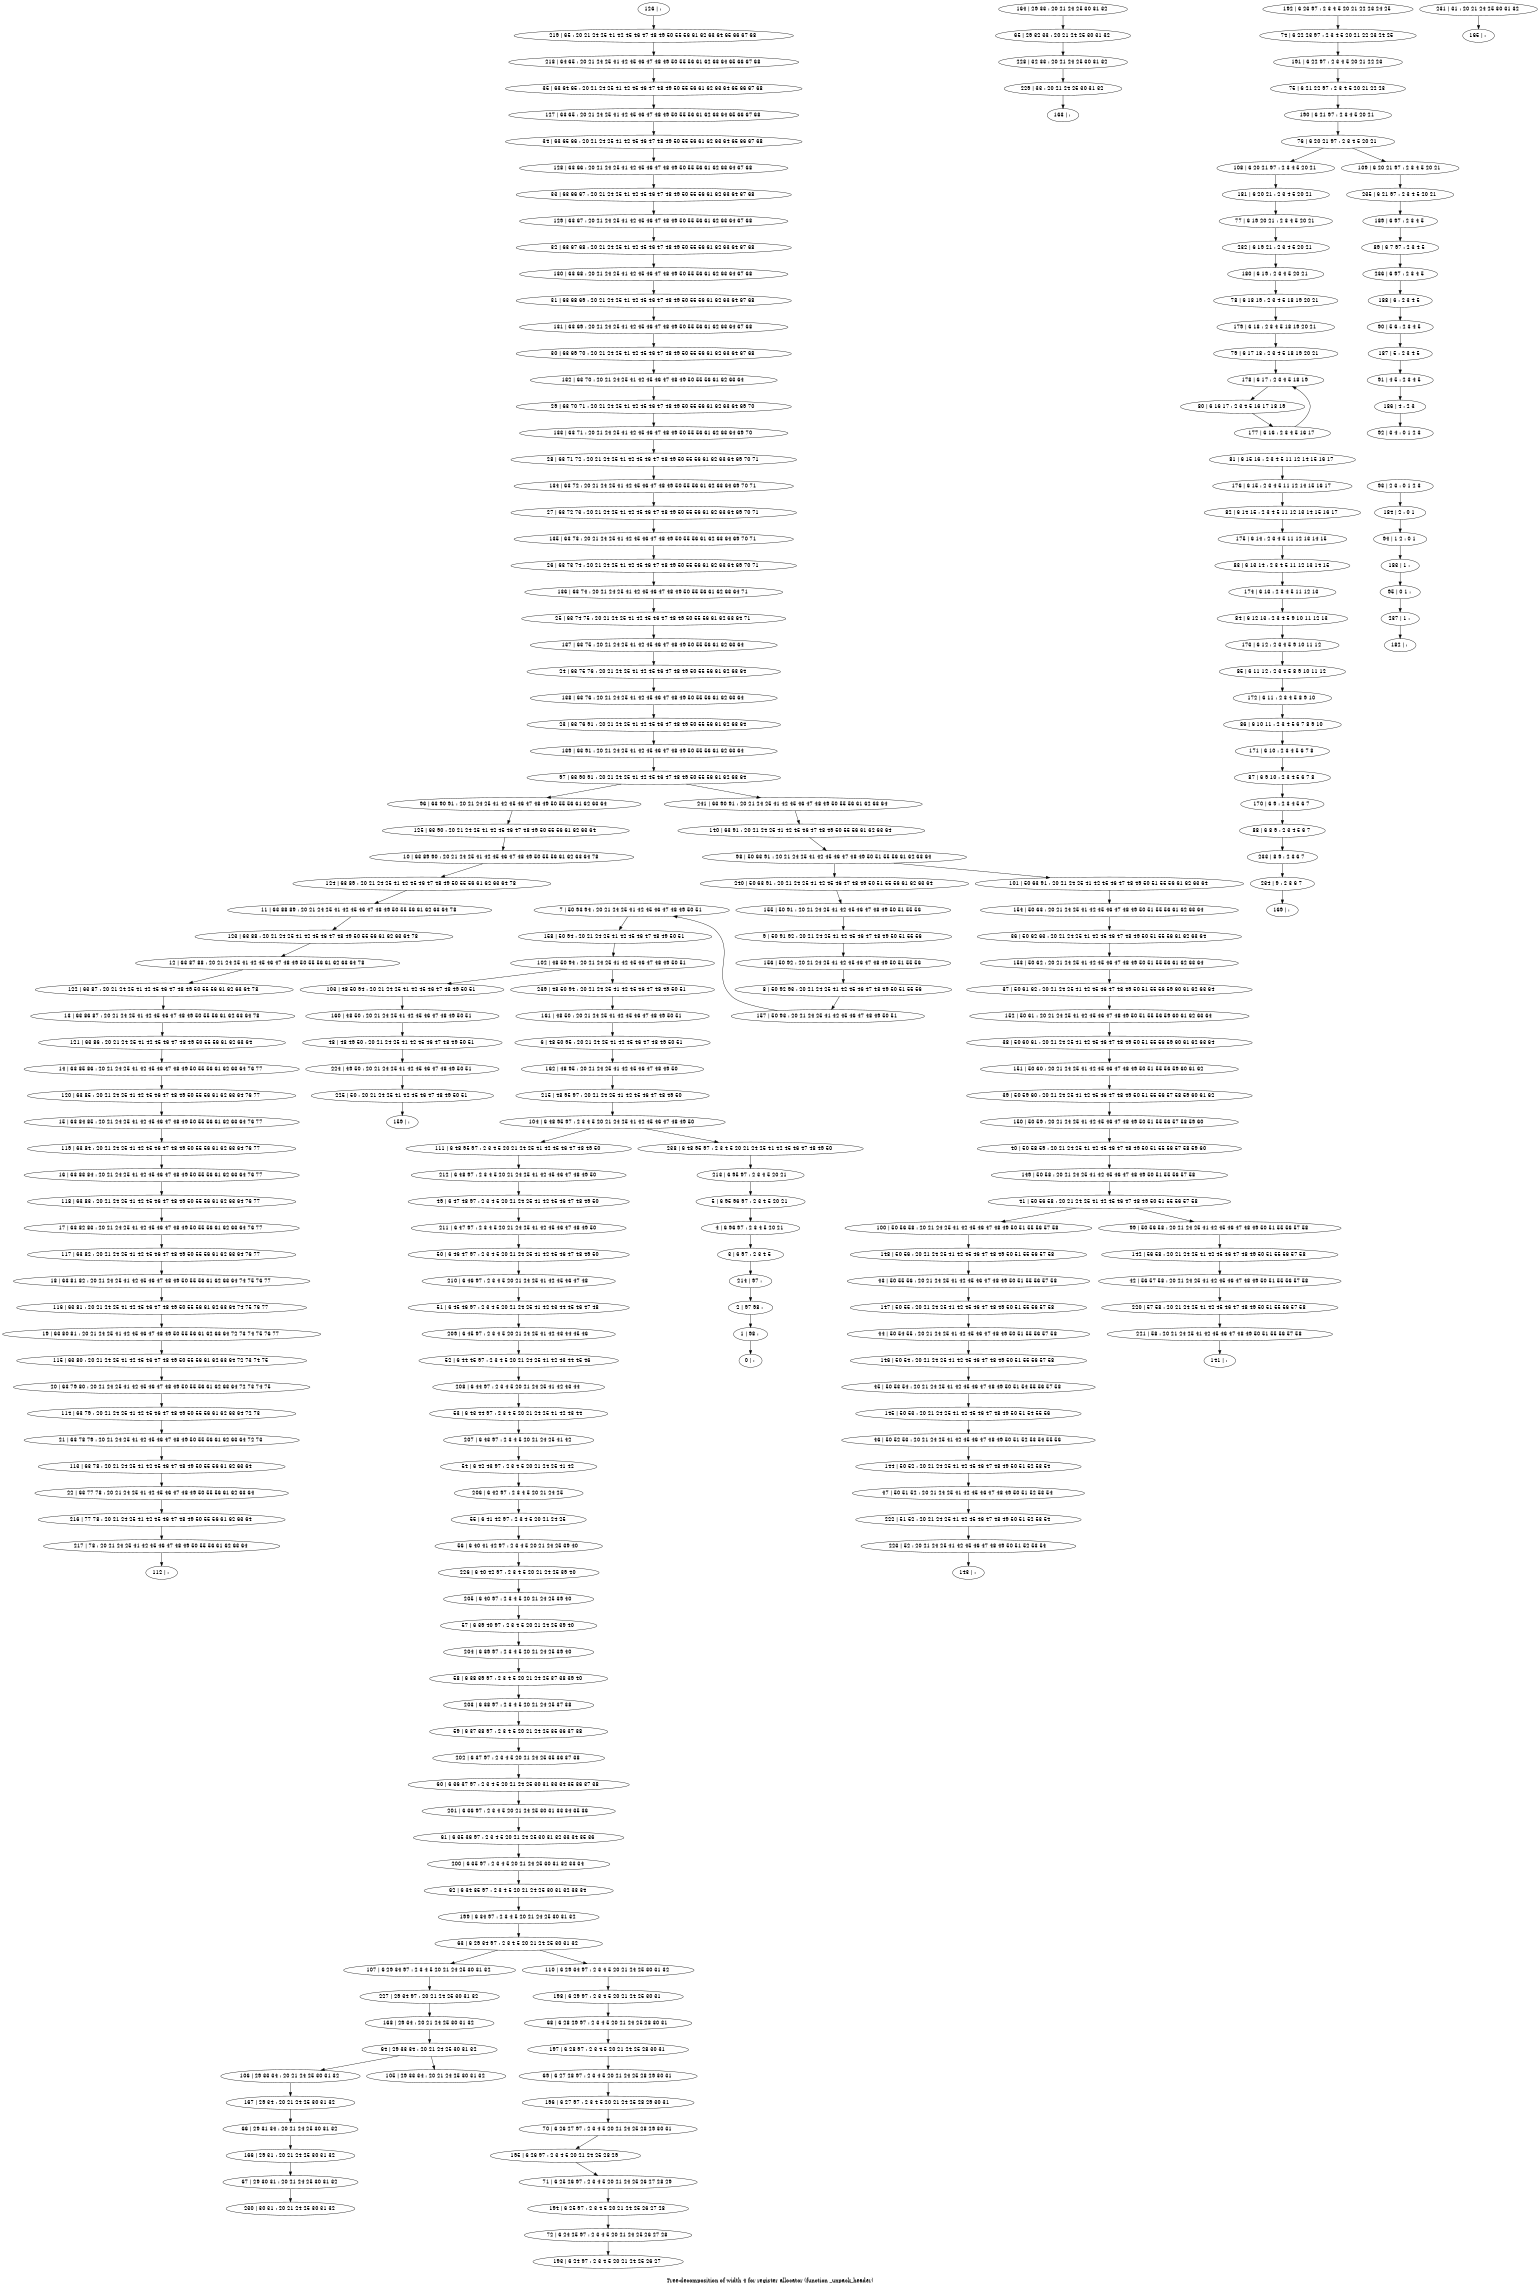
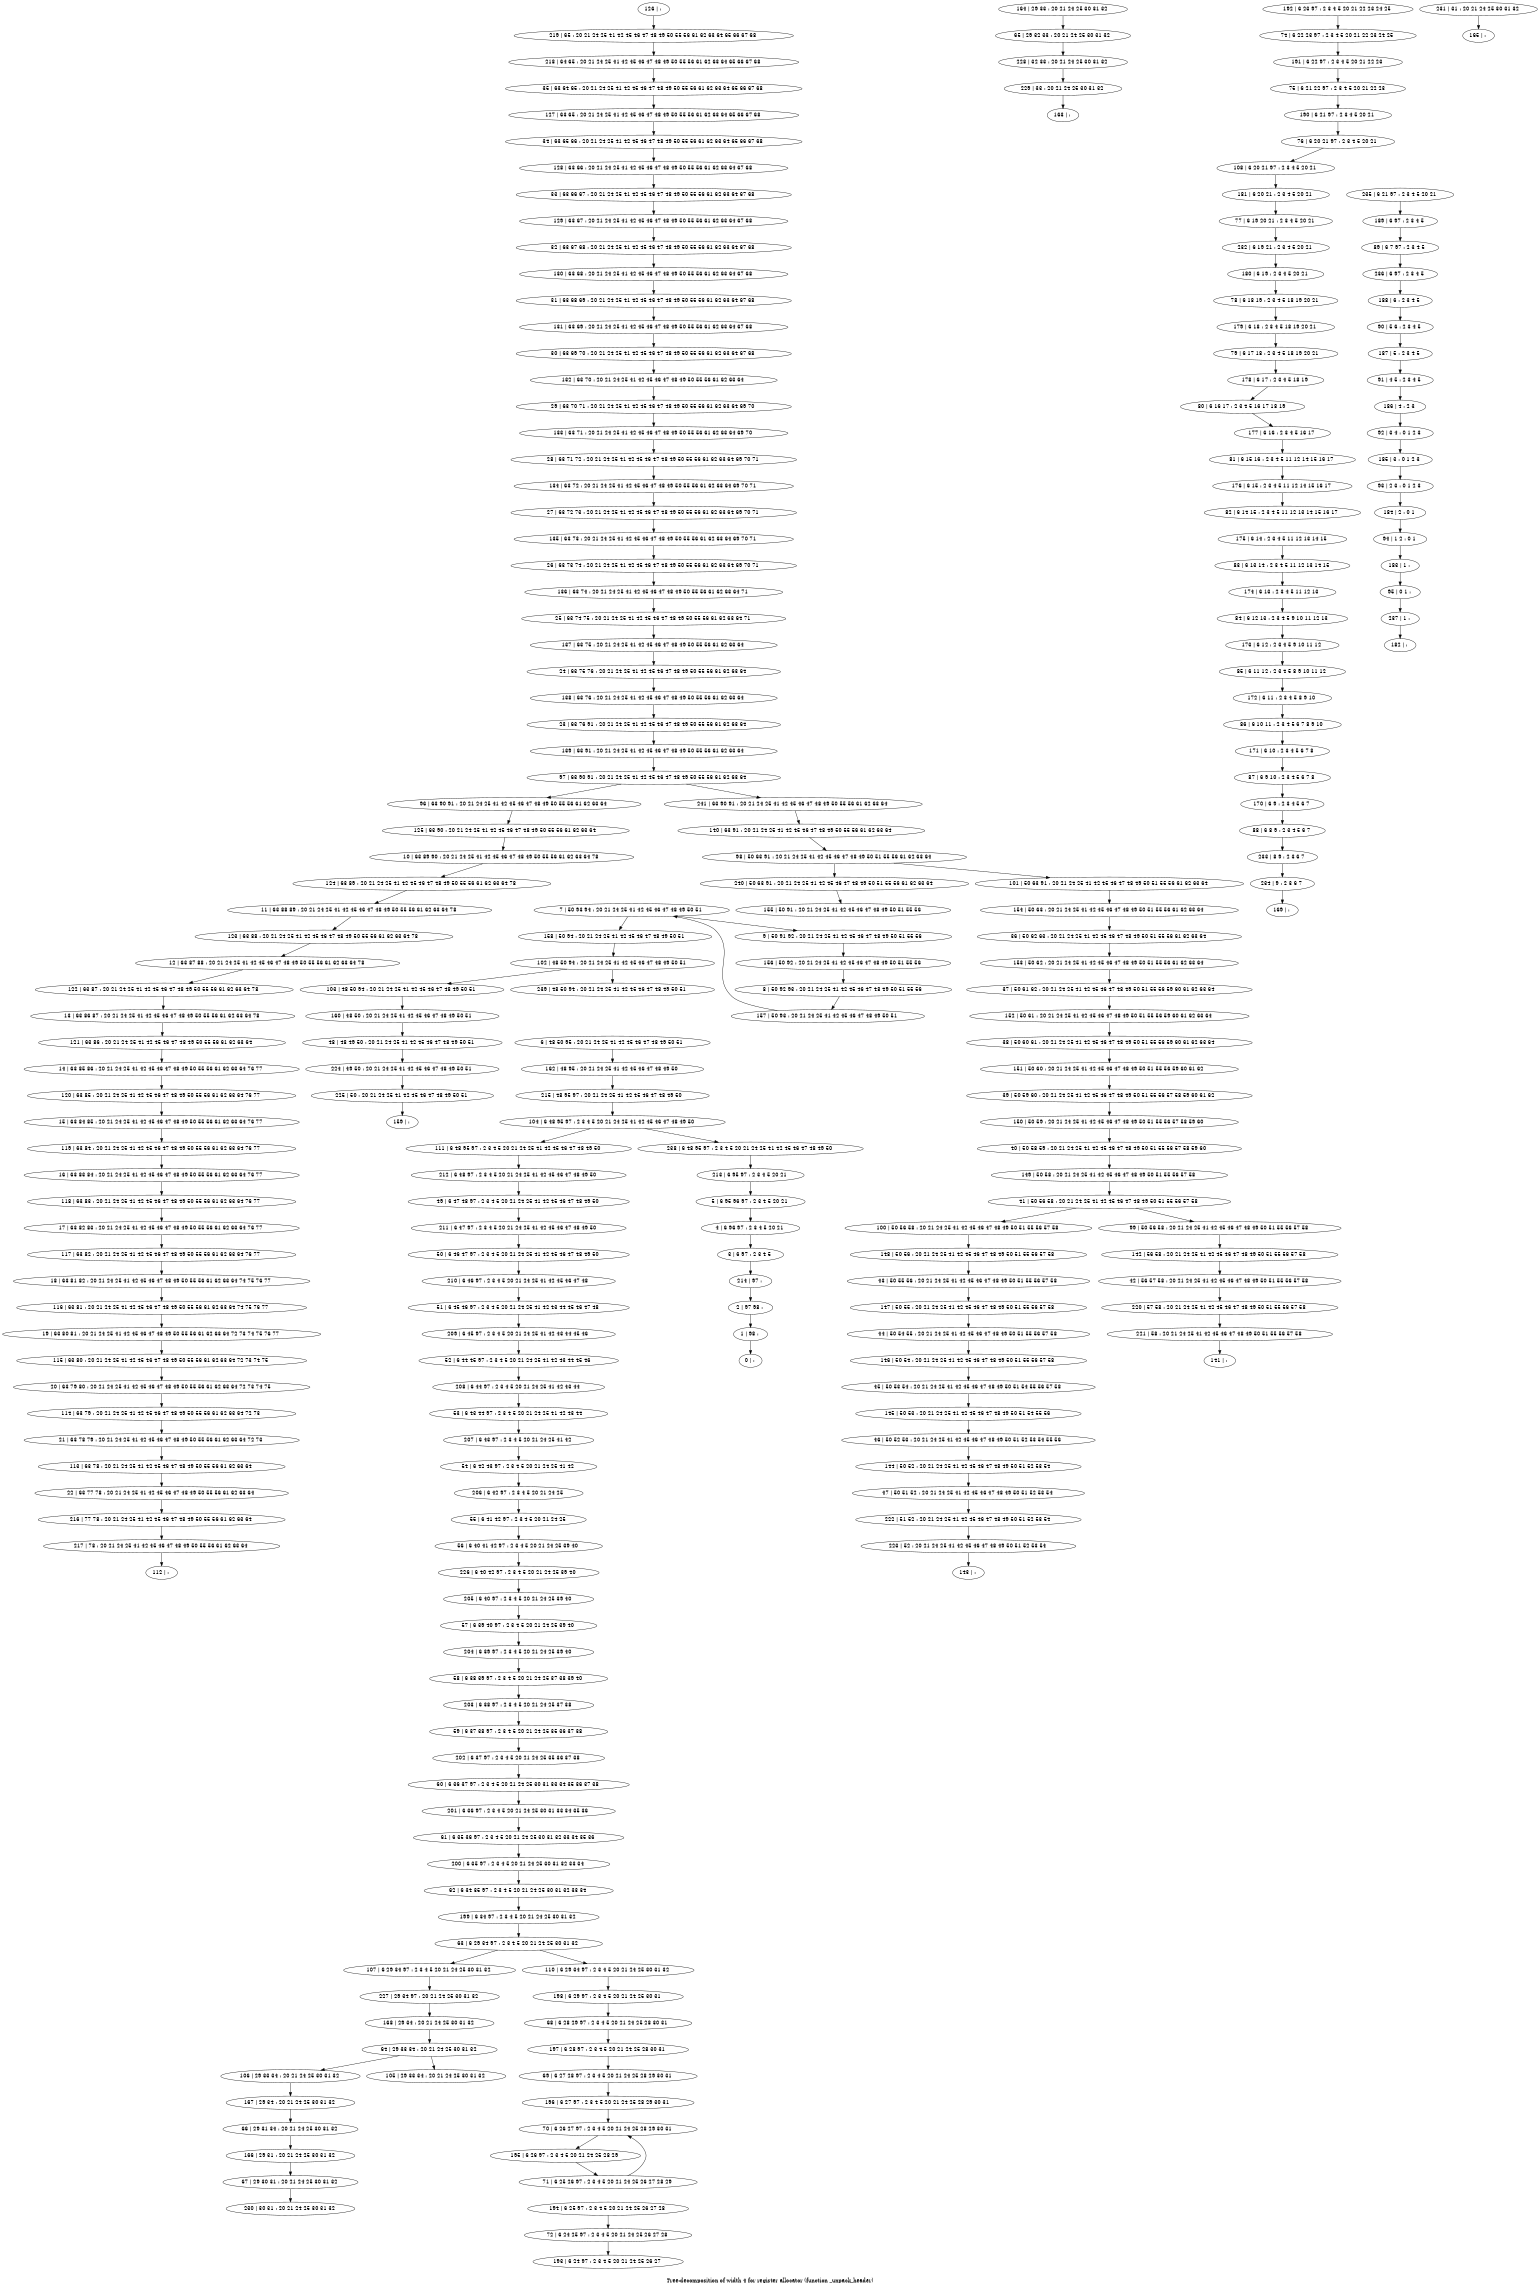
node "109 | 6 20 21 97 : 2 3 4 5 20 21": removed
edge "177 | 6 16 : 2 3 4 5 16 17" -> "178 | 6 17 : 2 3 4 5 18 19": now "177 | 6 16 : 2 3 4 5 16 17" -> "81 | 6 15 16 : 2 3 4 5 11 12 14 15 16 17"
node "185 | 3 : 0 1 2 3": added
edge "82 | 6 14 15 : 2 3 4 5 11 12 13 14 15 16 17" -> "175 | 6 14 : 2 3 4 5 11 12 13 14 15": removed
edge "155 | 50 91 : 20 21 24 25 41 42 45 46 47 48 49 50 51 55 56" -> "9 | 50 91 92 : 20 21 24 25 41 42 45 46 47 48 49 50 51 55 56": now "7 | 50 93 94 : 20 21 24 25 41 42 45 46 47 48 49 50 51" -> "9 | 50 91 92 : 20 21 24 25 41 42 45 46 47 48 49 50 51 55 56"
node "161 | 48 50 : 20 21 24 25 41 42 45 46 47 48 49 50 51": removed
edge "71 | 6 25 26 97 : 2 3 4 5 20 21 24 25 26 27 28 29" -> "194 | 6 25 97 : 2 3 4 5 20 21 24 25 26 27 28": now "71 | 6 25 26 97 : 2 3 4 5 20 21 24 25 26 27 28 29" -> "70 | 6 26 27 97 : 2 3 4 5 20 21 24 25 28 29 30 31"
